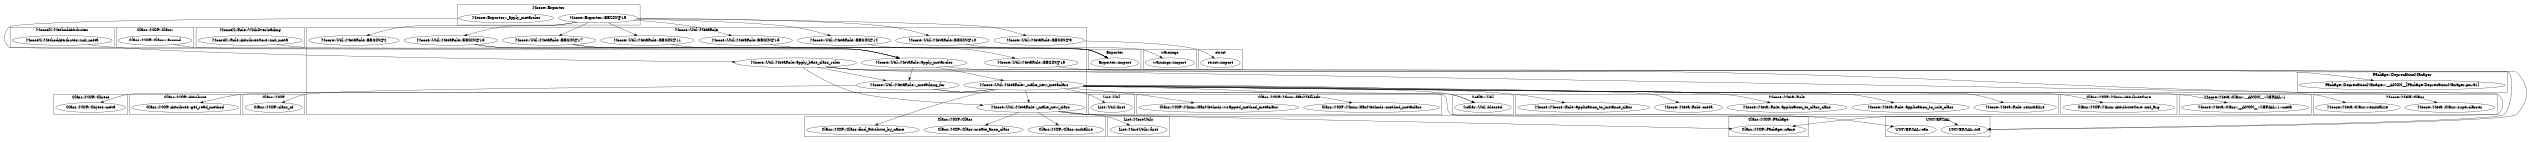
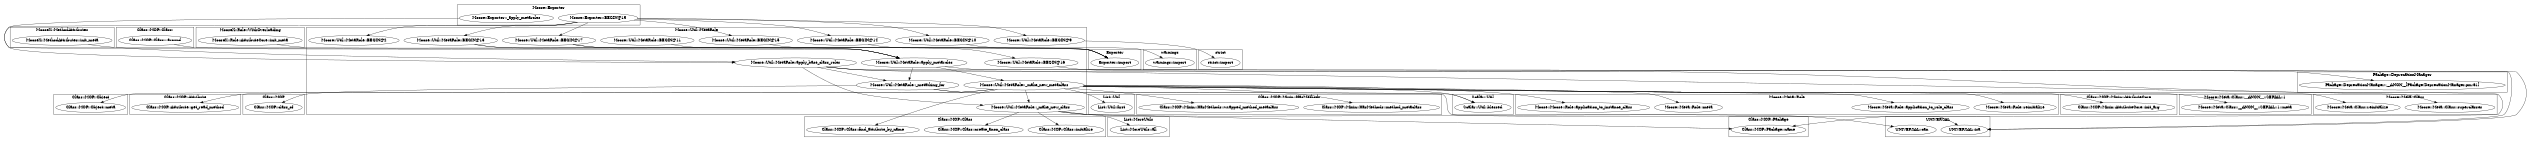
edge "Moose::Exporter::BEGIN@15" -> "Moose::Util::MetaRole::BEGIN@11": now "Moose::Exporter::BEGIN@15" -> "Moose::Util::MetaRole::apply_base_class_roles"
node "Moose::Meta::Role::application_to_class_class": removed
node "List::MoreUtils::first": label "List::MoreUtils::first" -> "List::MoreUtils::all"
